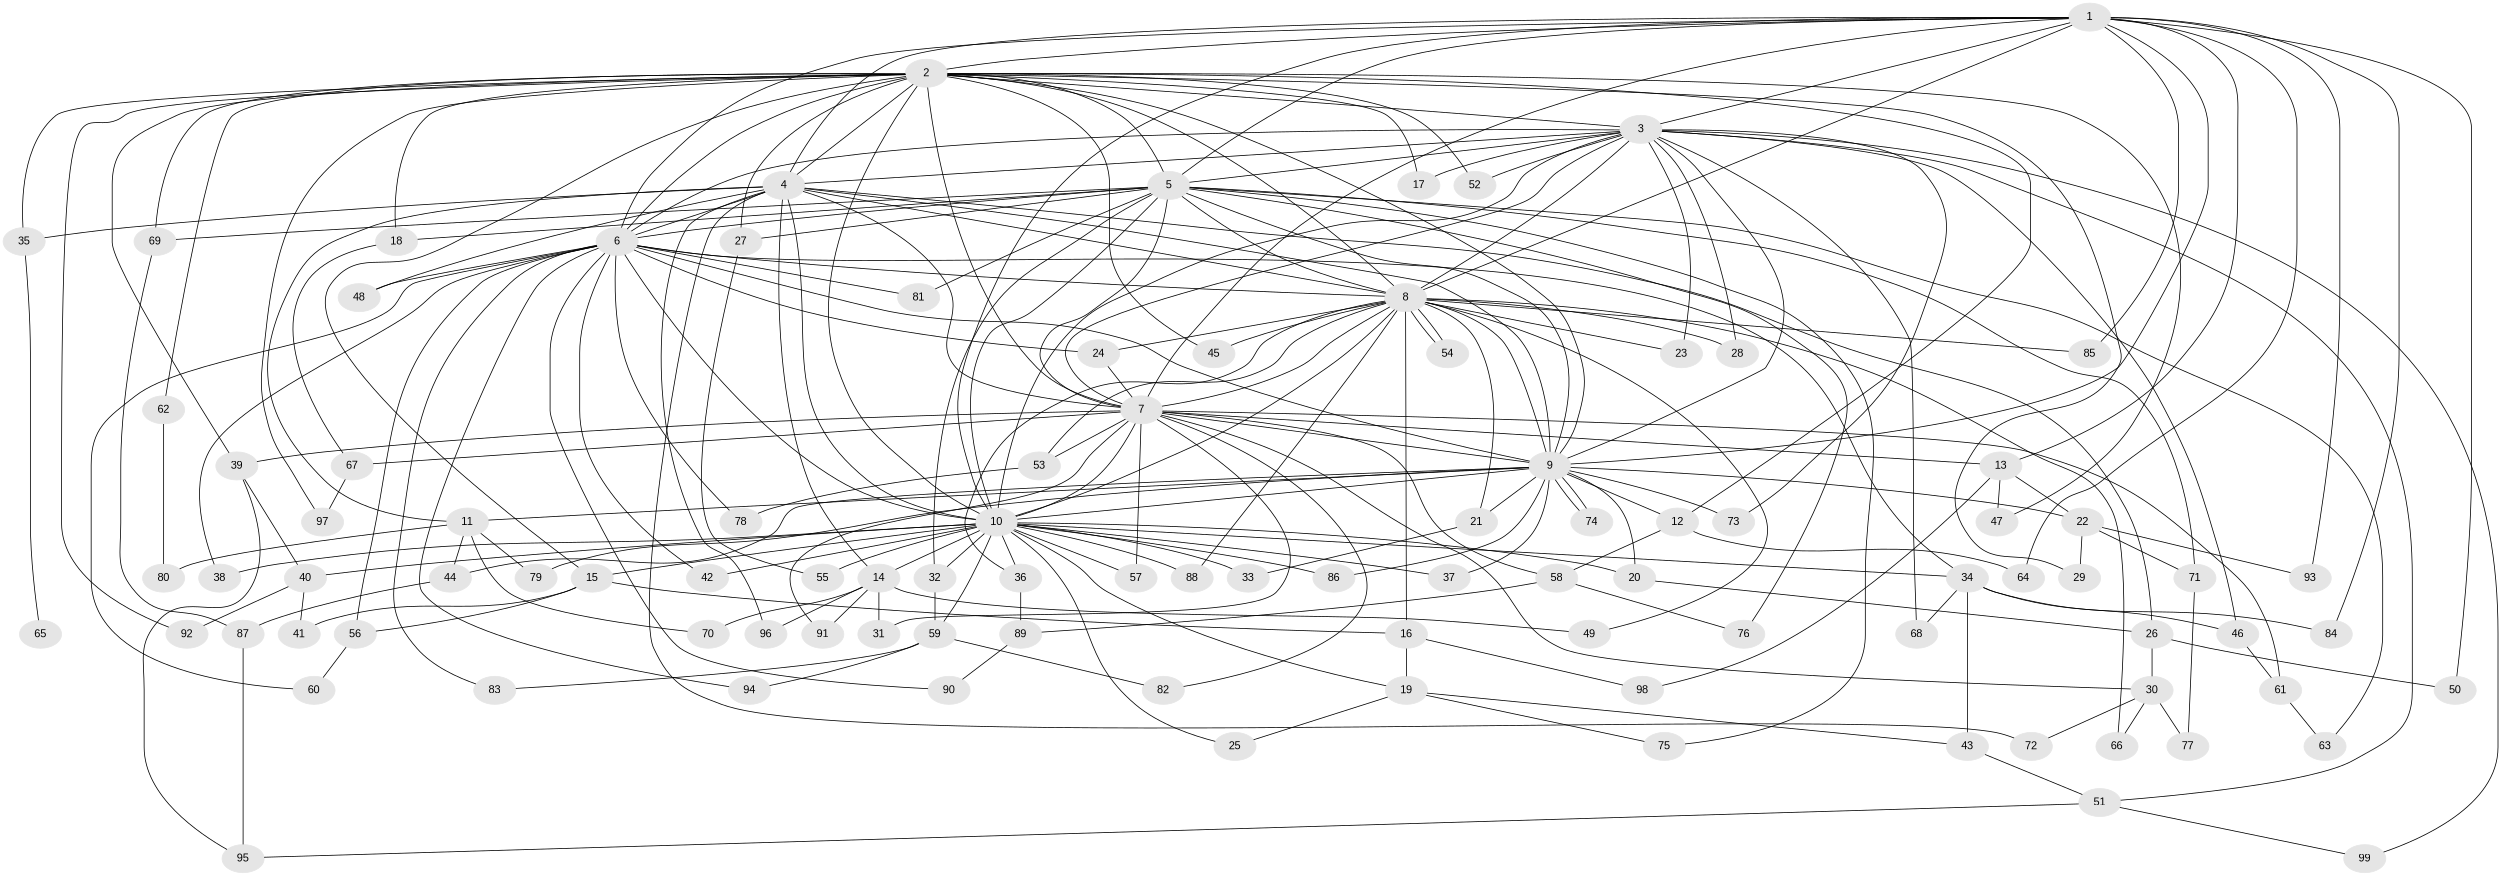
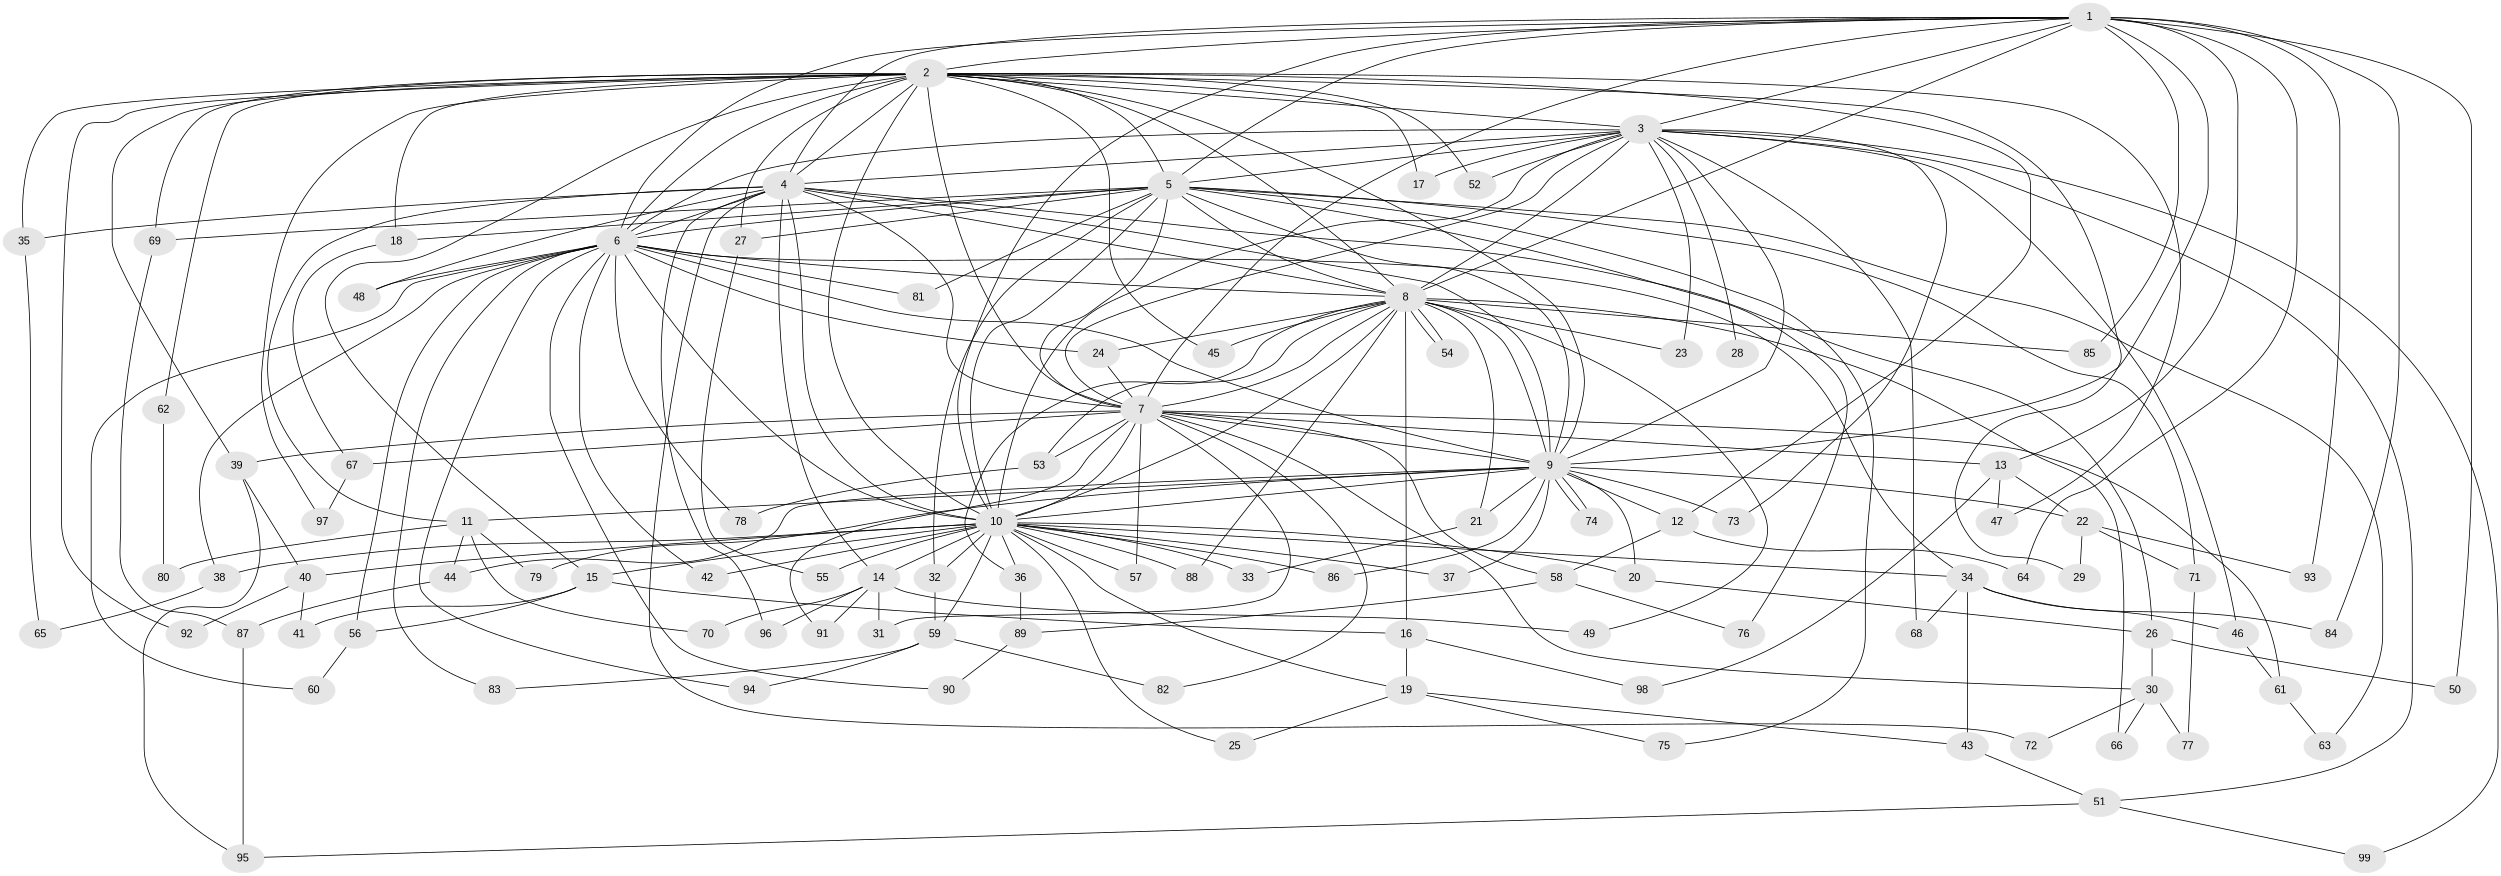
edge "8" -- "28": removed
edge "38" -- "65": added
